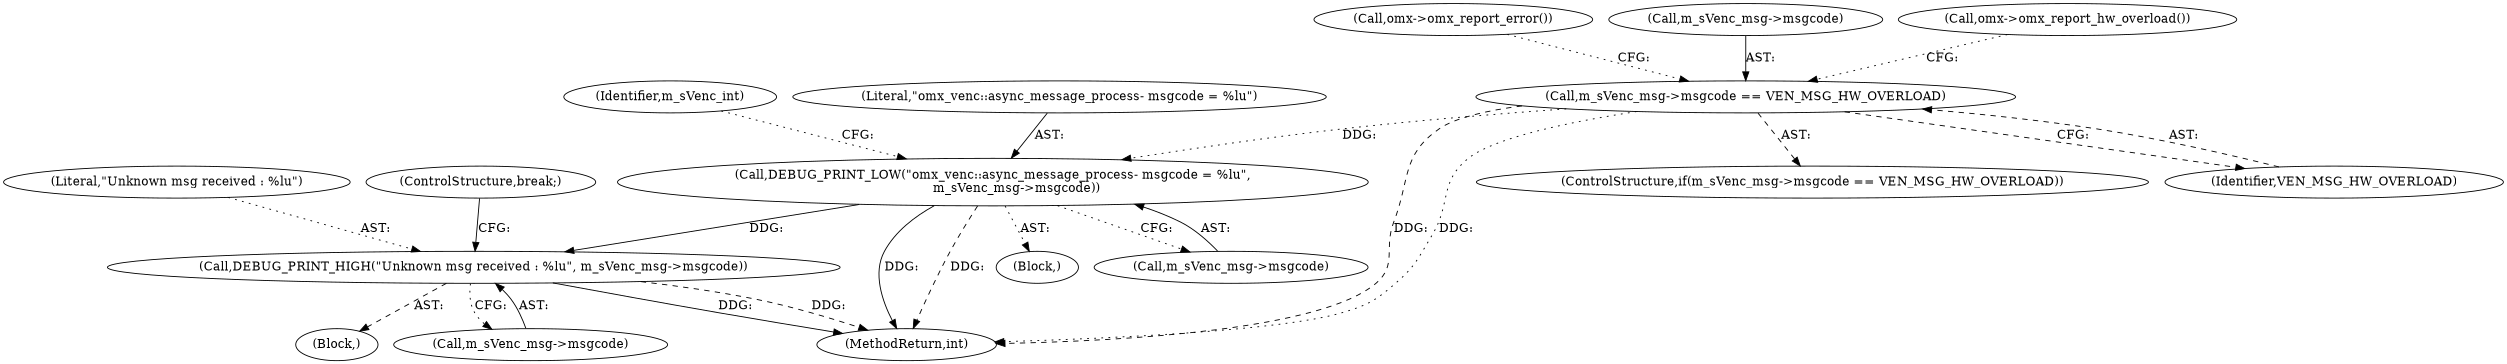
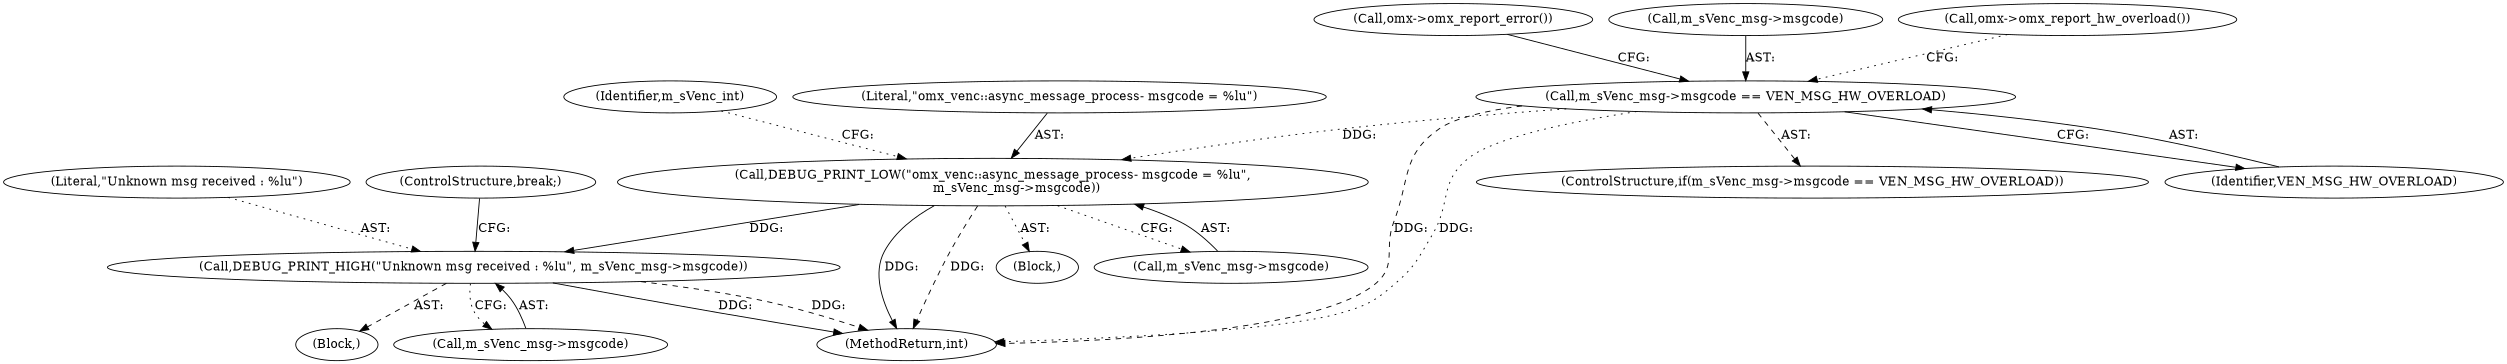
edge "(Call,omx->omx_report_error())" -> "(Call,m_sVenc_msg->msgcode == VEN_MSG_HW_OVERLOAD)": style dotted -> solid
edge "(Identifier,VEN_MSG_HW_OVERLOAD)" -> "(Call,m_sVenc_msg->msgcode == VEN_MSG_HW_OVERLOAD)": style dashed -> solid
edge "(Call,m_sVenc_msg->msgcode == VEN_MSG_HW_OVERLOAD)" -> "(Identifier,VEN_MSG_HW_OVERLOAD)": style dashed -> solid
